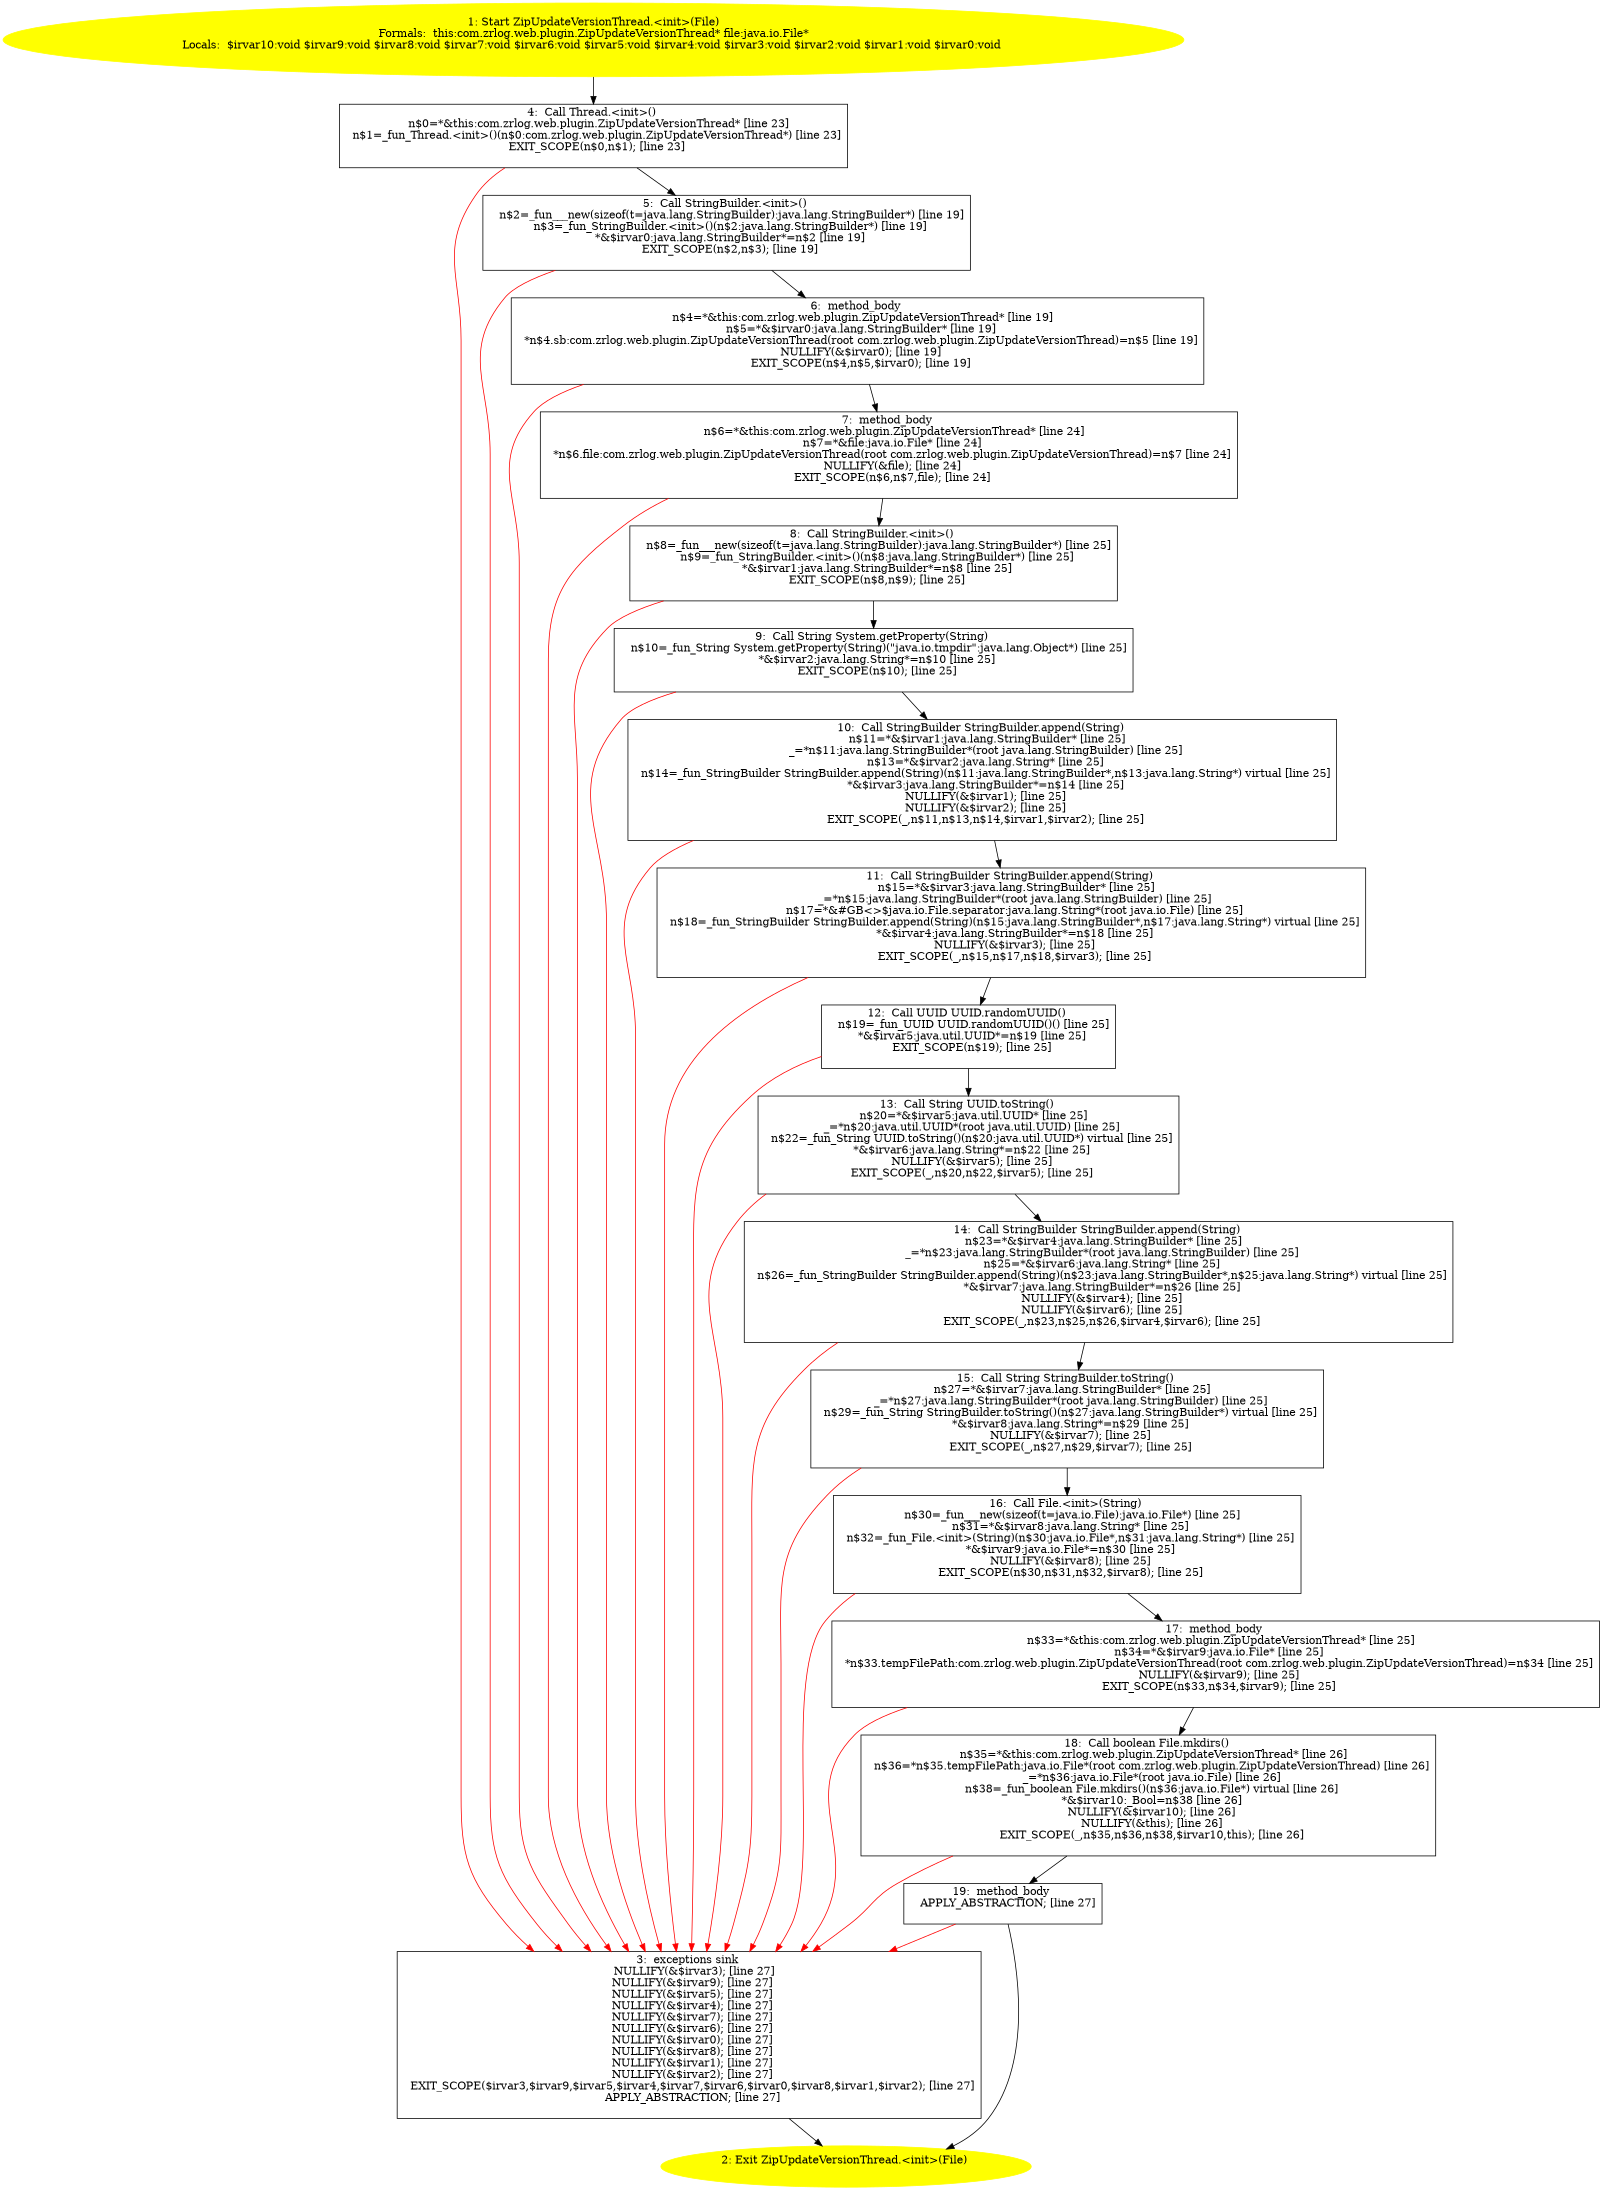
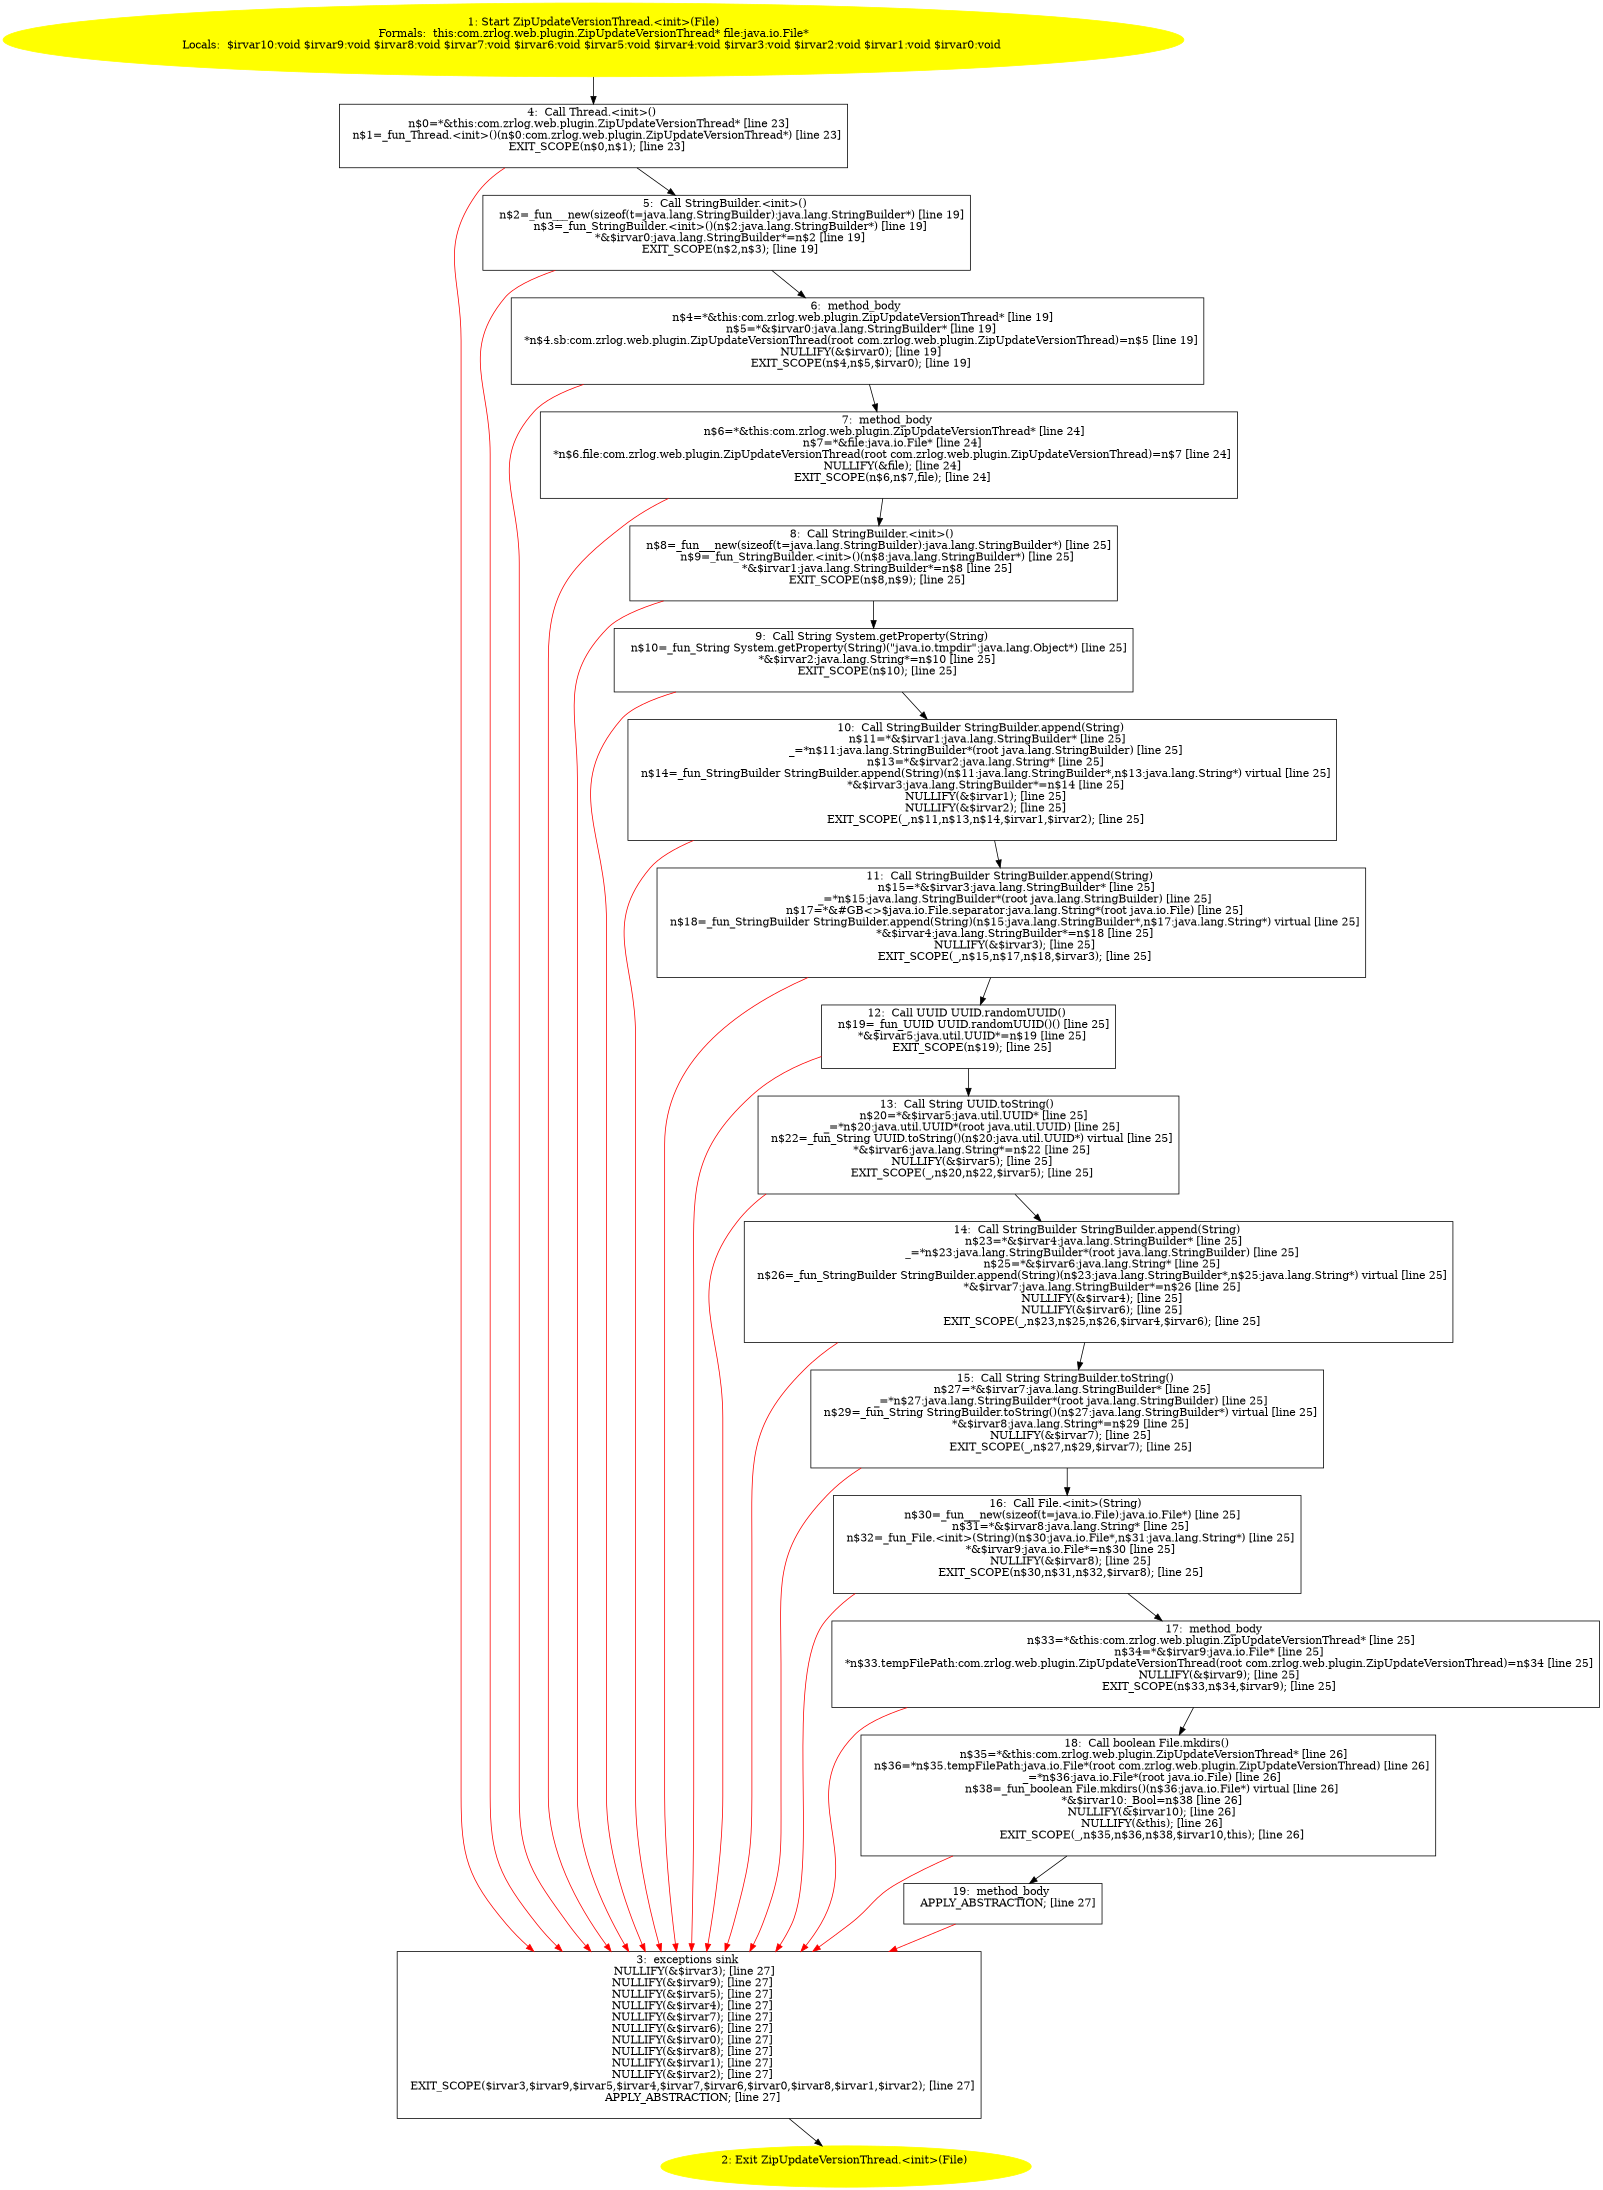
edge "19:  method_body APPLY_ABSTRACTION; [line 27]" -> "2: Exit ZipUpdateVersionThread.<init>(File)": removed
